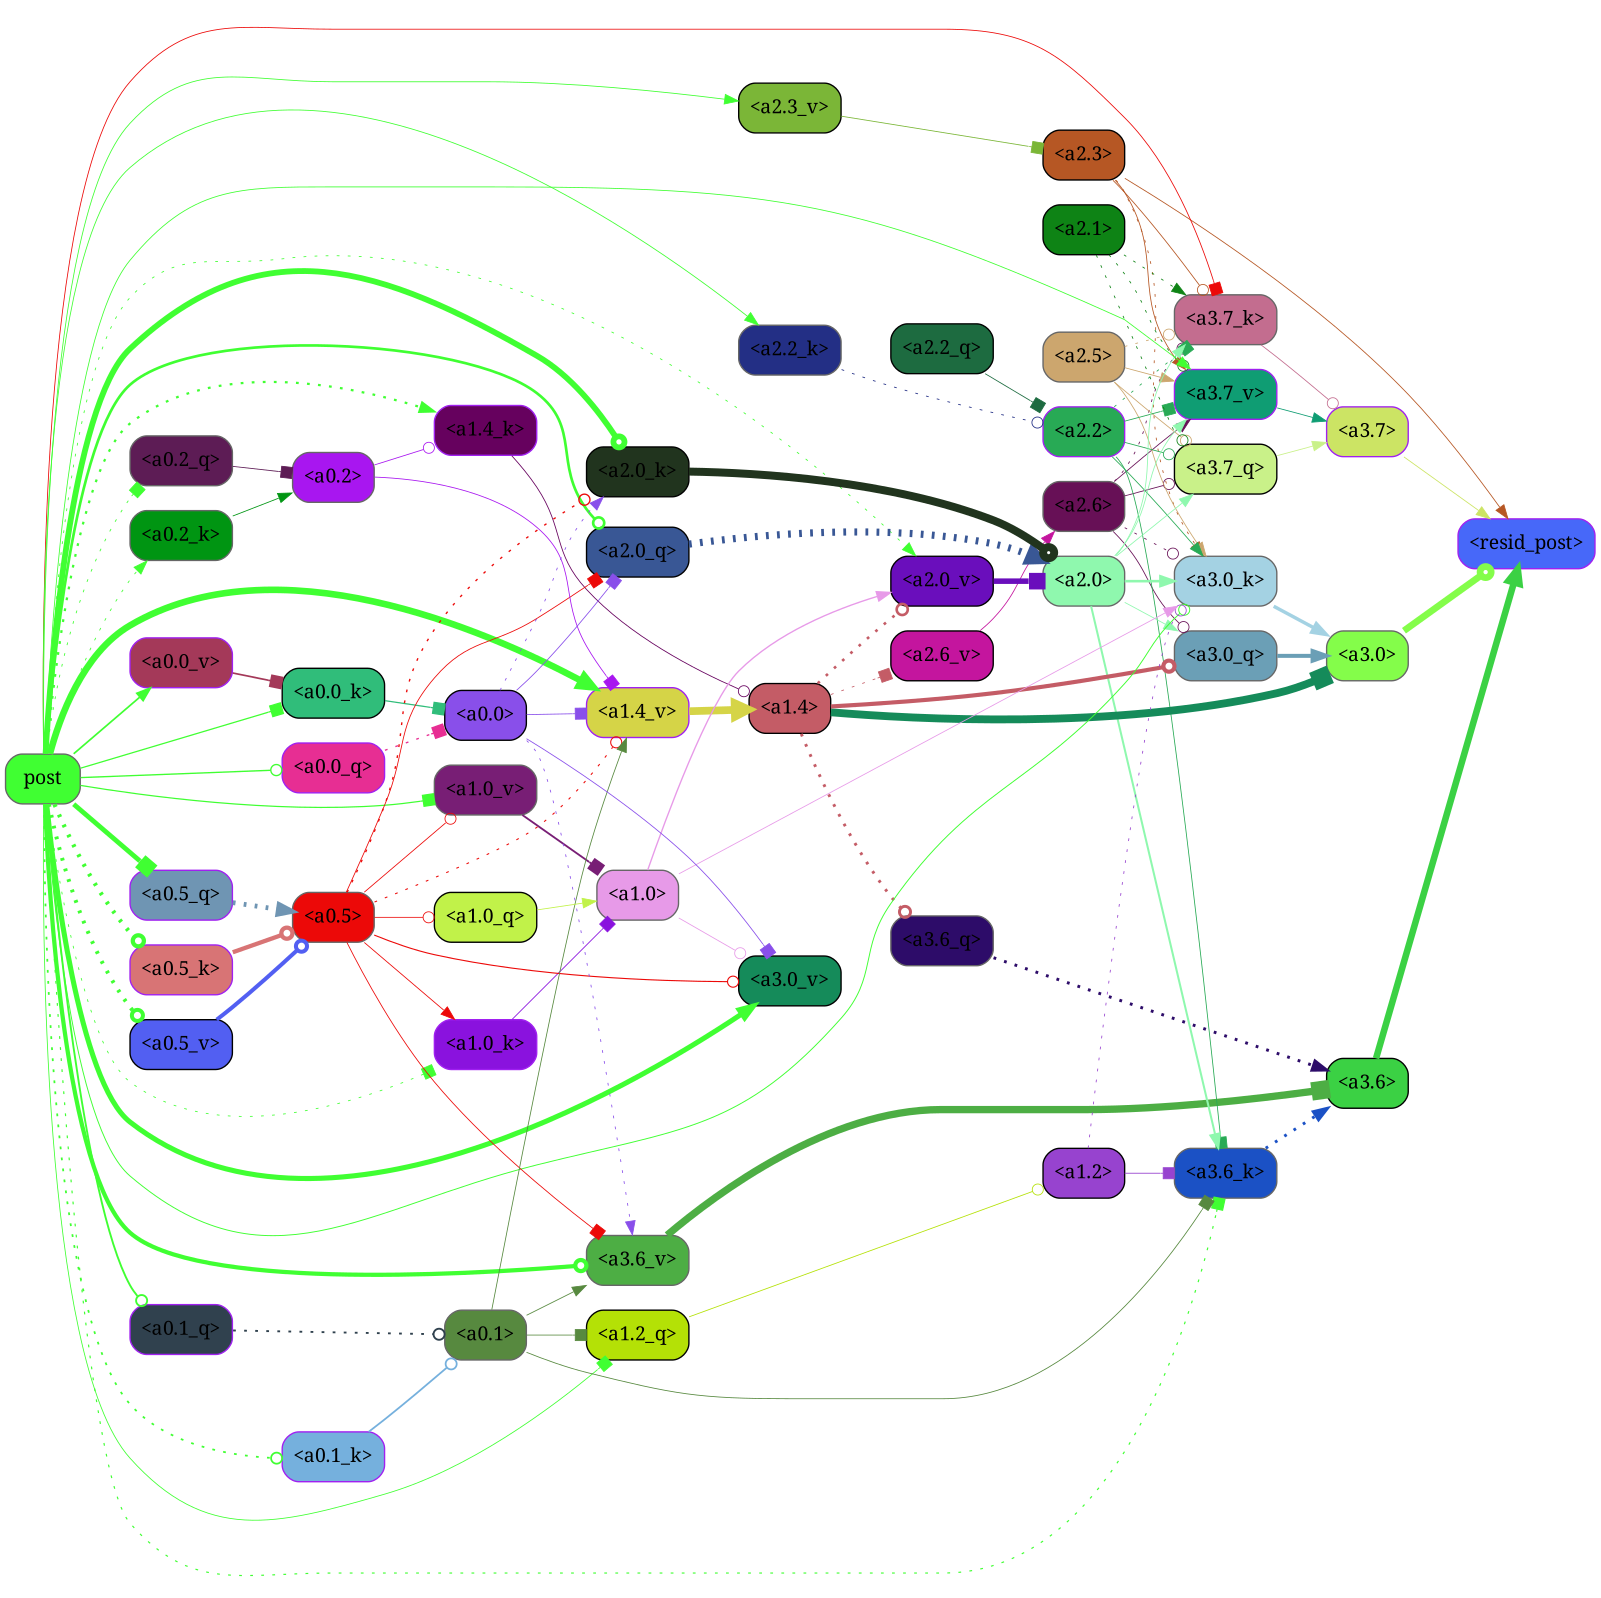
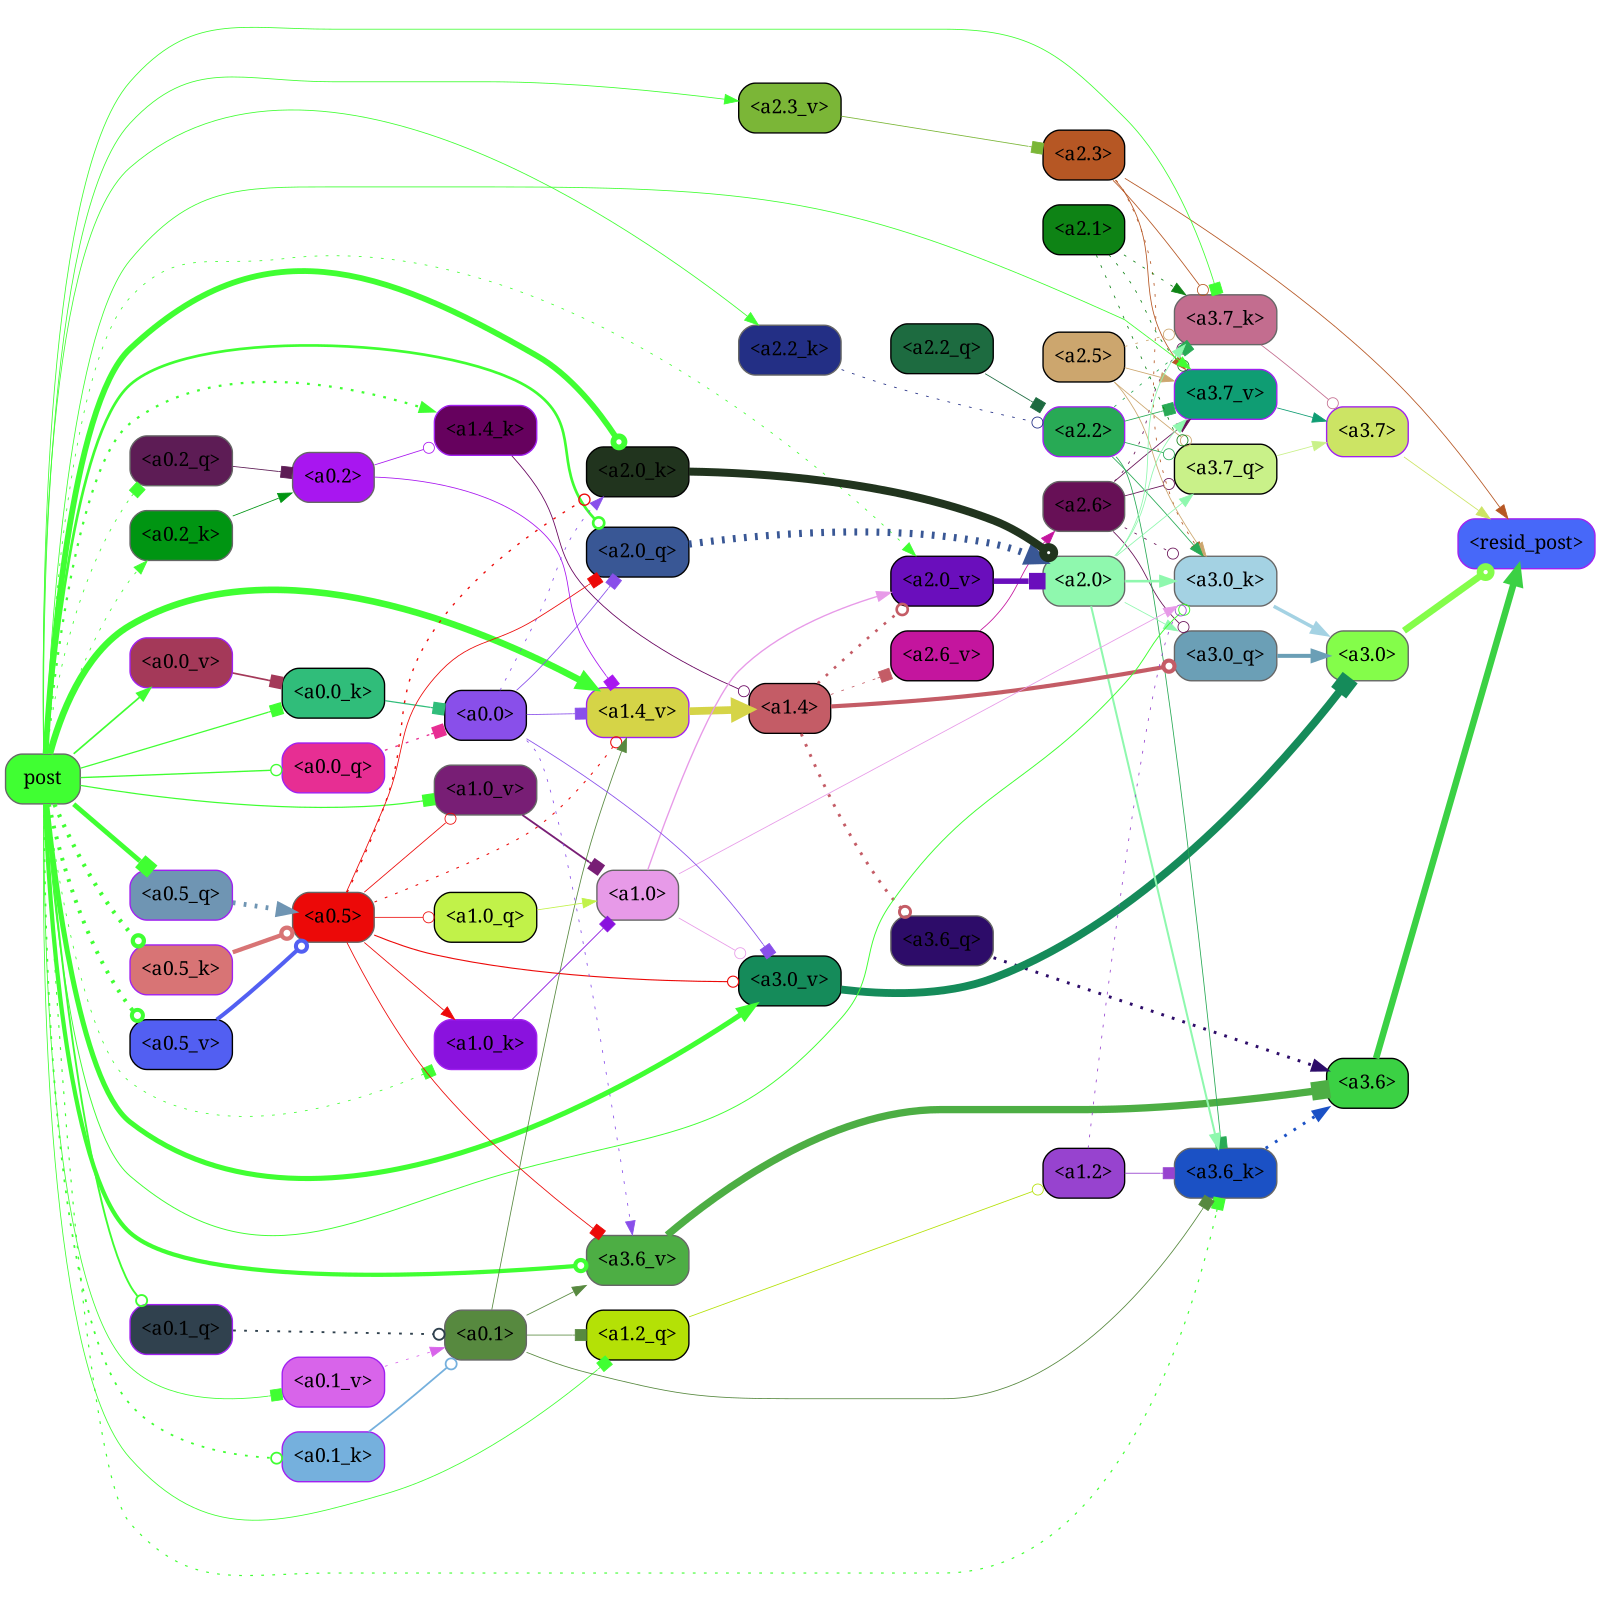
edge "post" -> "<a3.7_k>": color #ec0908 -> #40ff32
node "<a2.5>": color gray40 -> black
edge "<a1.4>" -> "<a3.0>": now "<a3.0_v>" -> "<a3.0>"
node "<a0.1_v>": added
